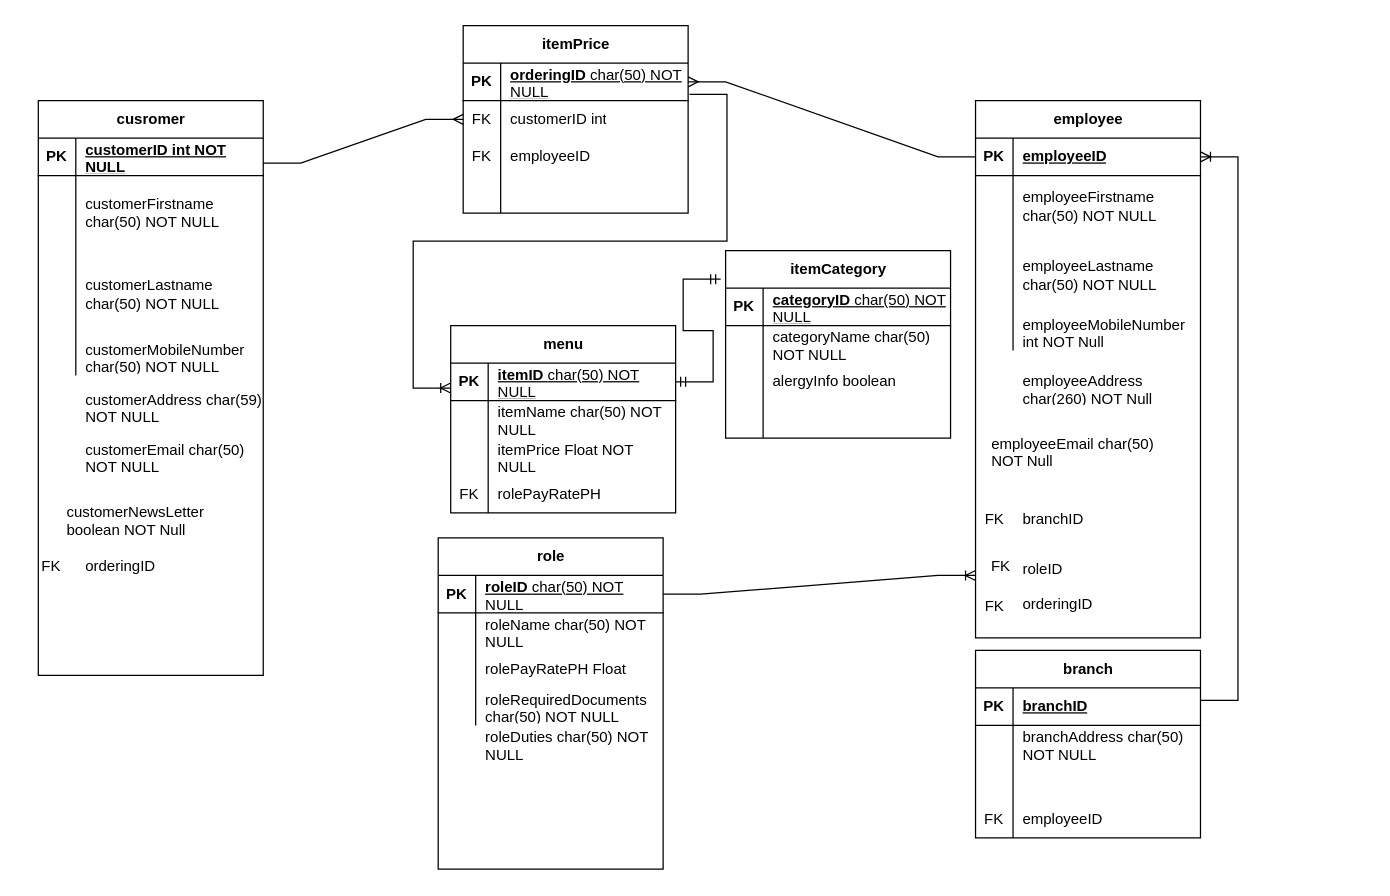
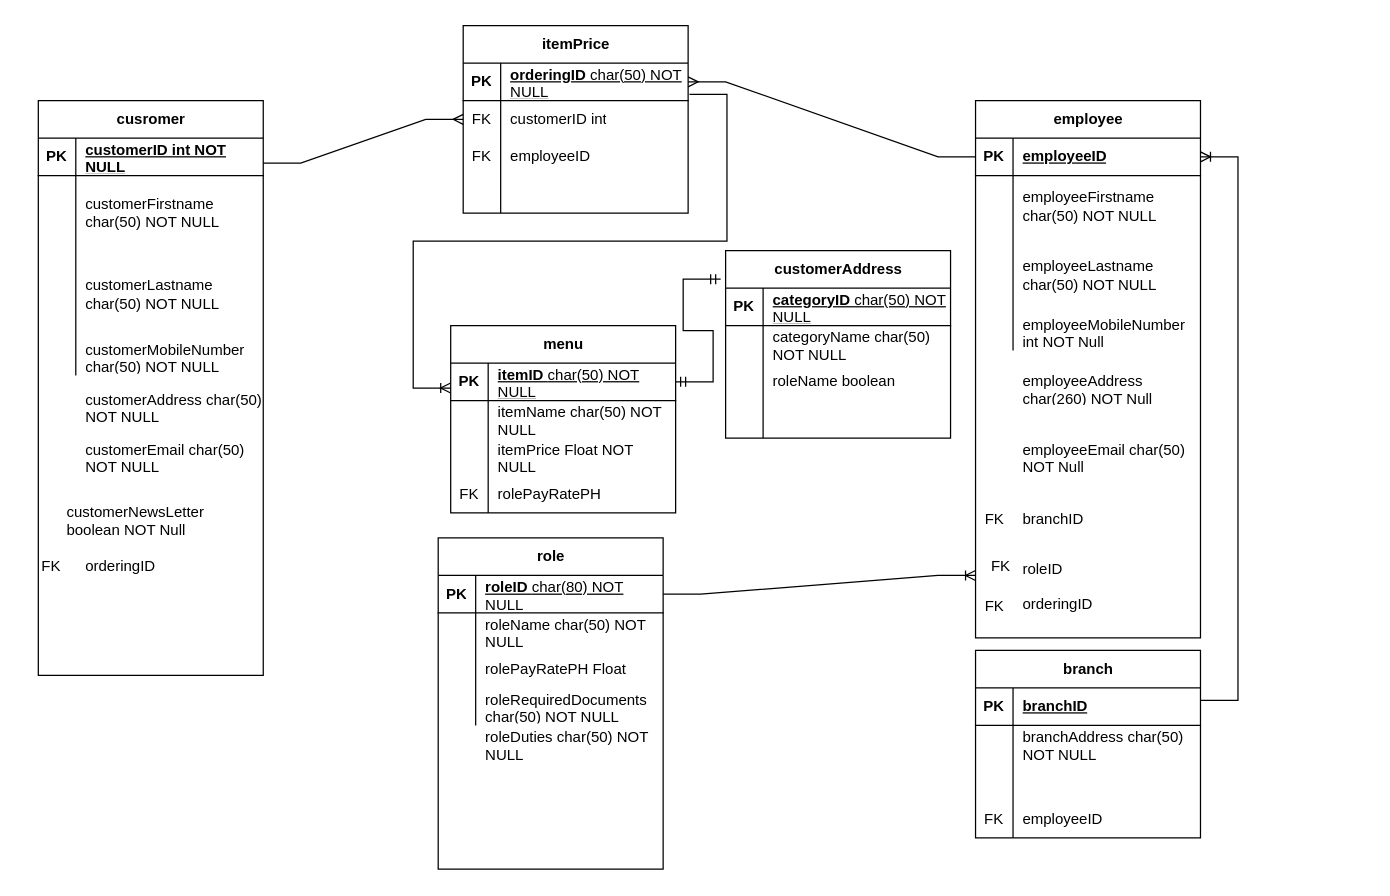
node "itemCategory": label "itemCategory" -> "customerAddress"
node "alergyInfo boolean": label "alergyInfo boolean" -> "roleName boolean"
node "customerAddress char(59) NOT NULL": label "customerAddress char(59) NOT NULL" -> "customerAddress char(50) NOT NULL"
node "employeeEmail char(50) NOT Null": moved (1076, 451) -> (1107, 457)
node "roleID char(50) NOT NULL": label "roleID char(50) NOT NULL" -> "roleID char(80) NOT NULL"
